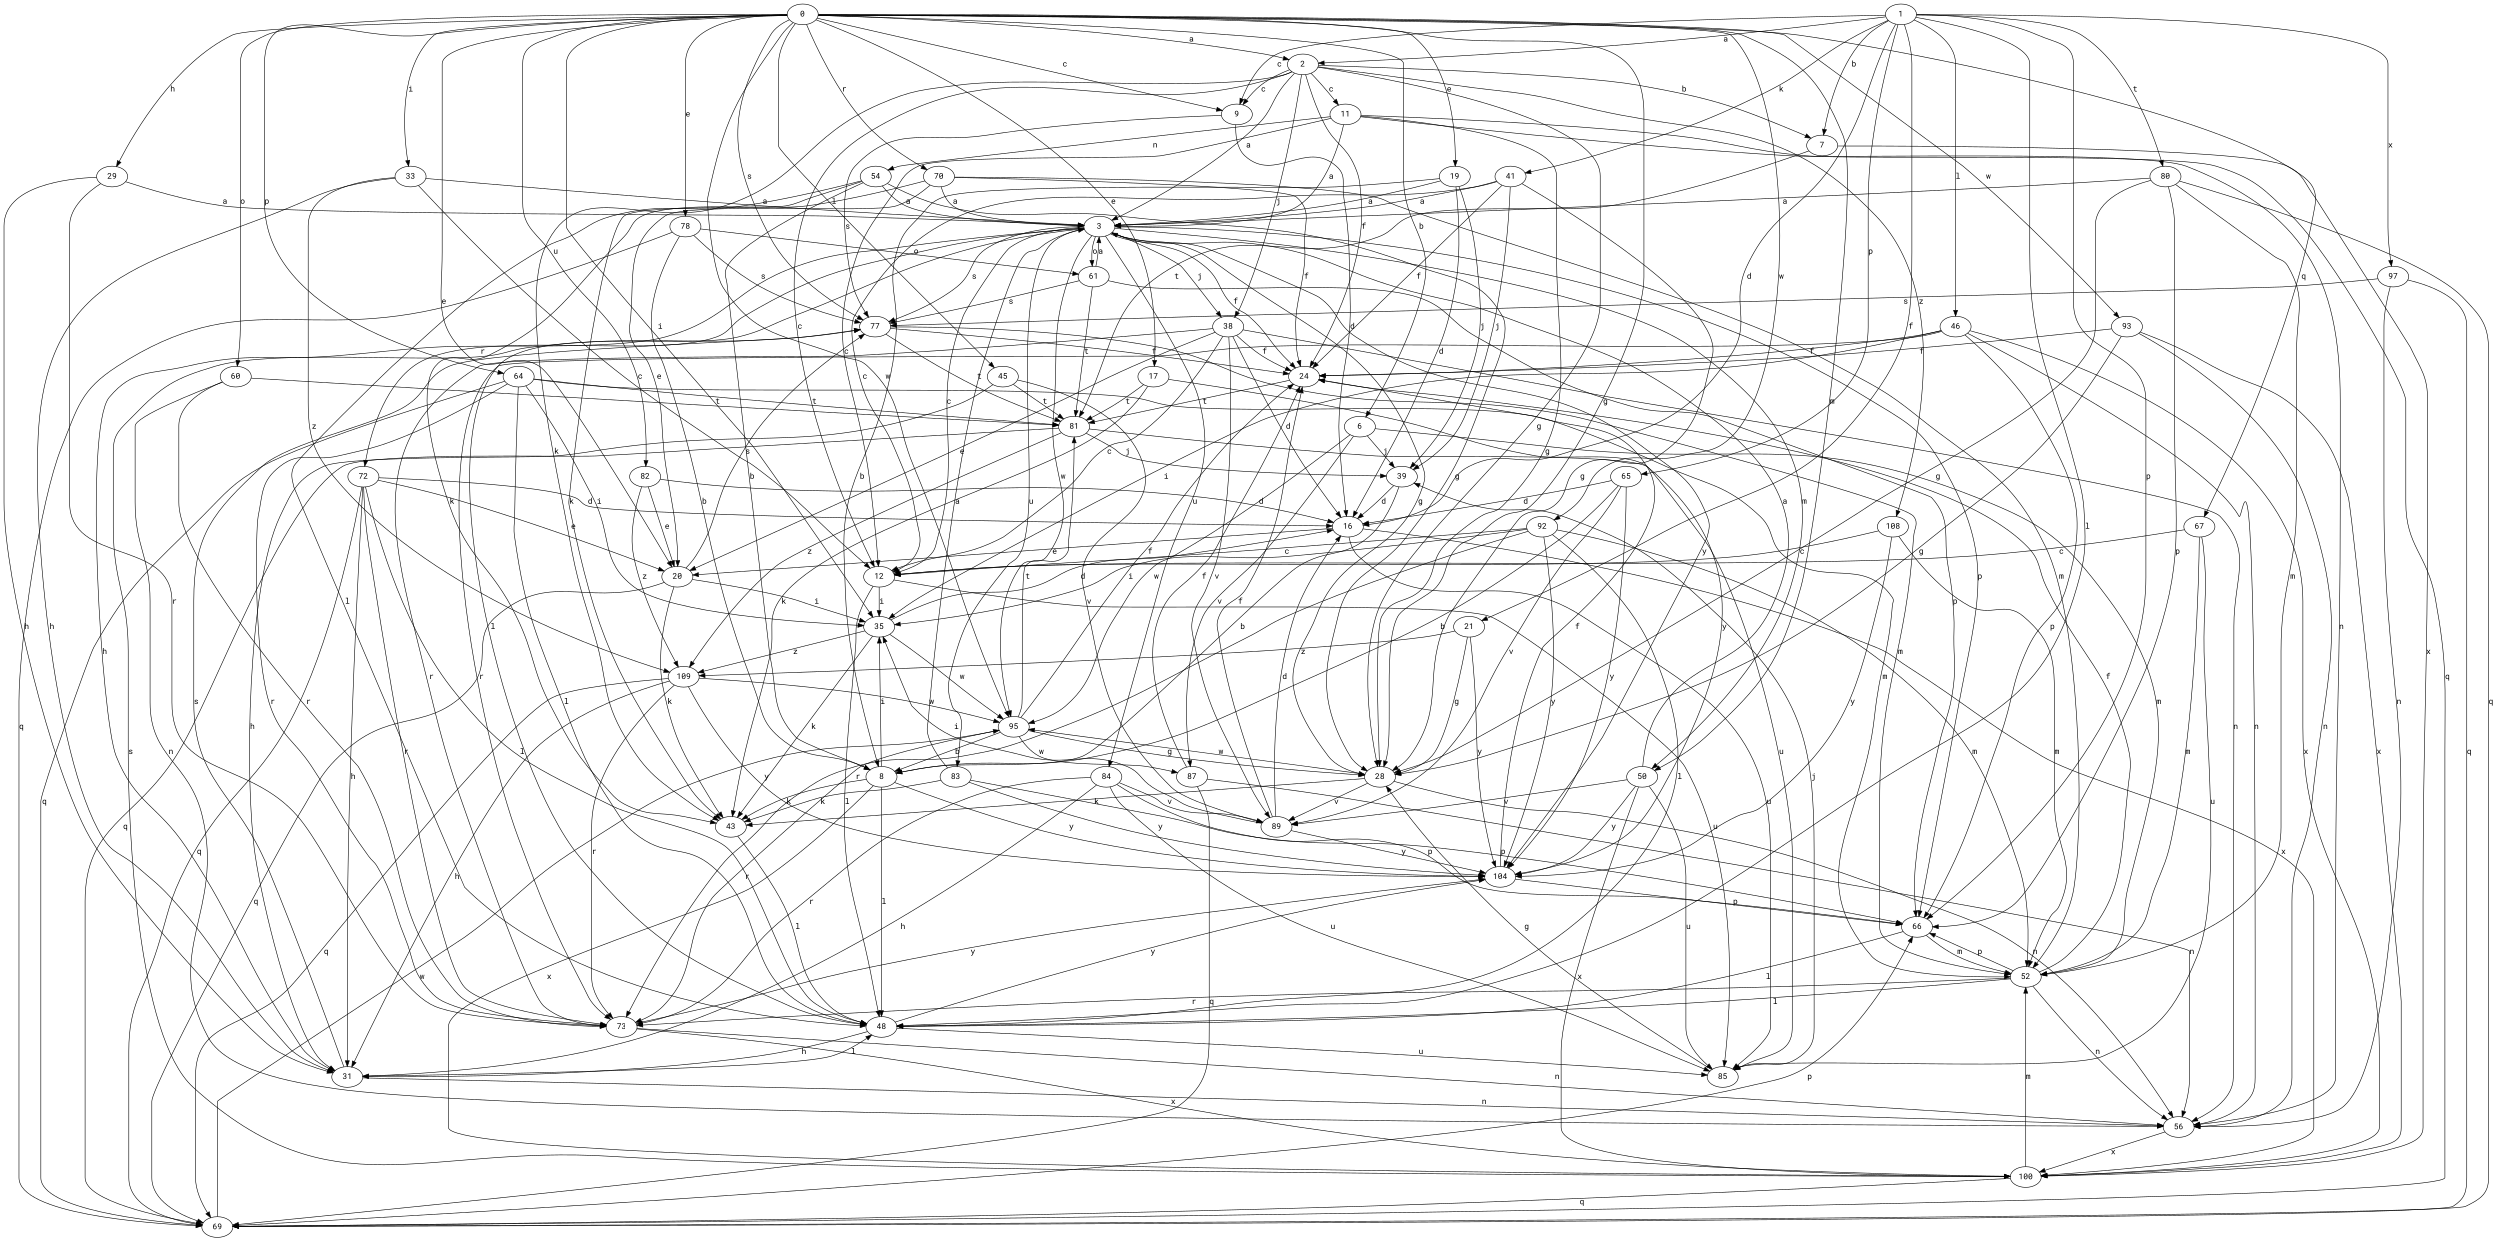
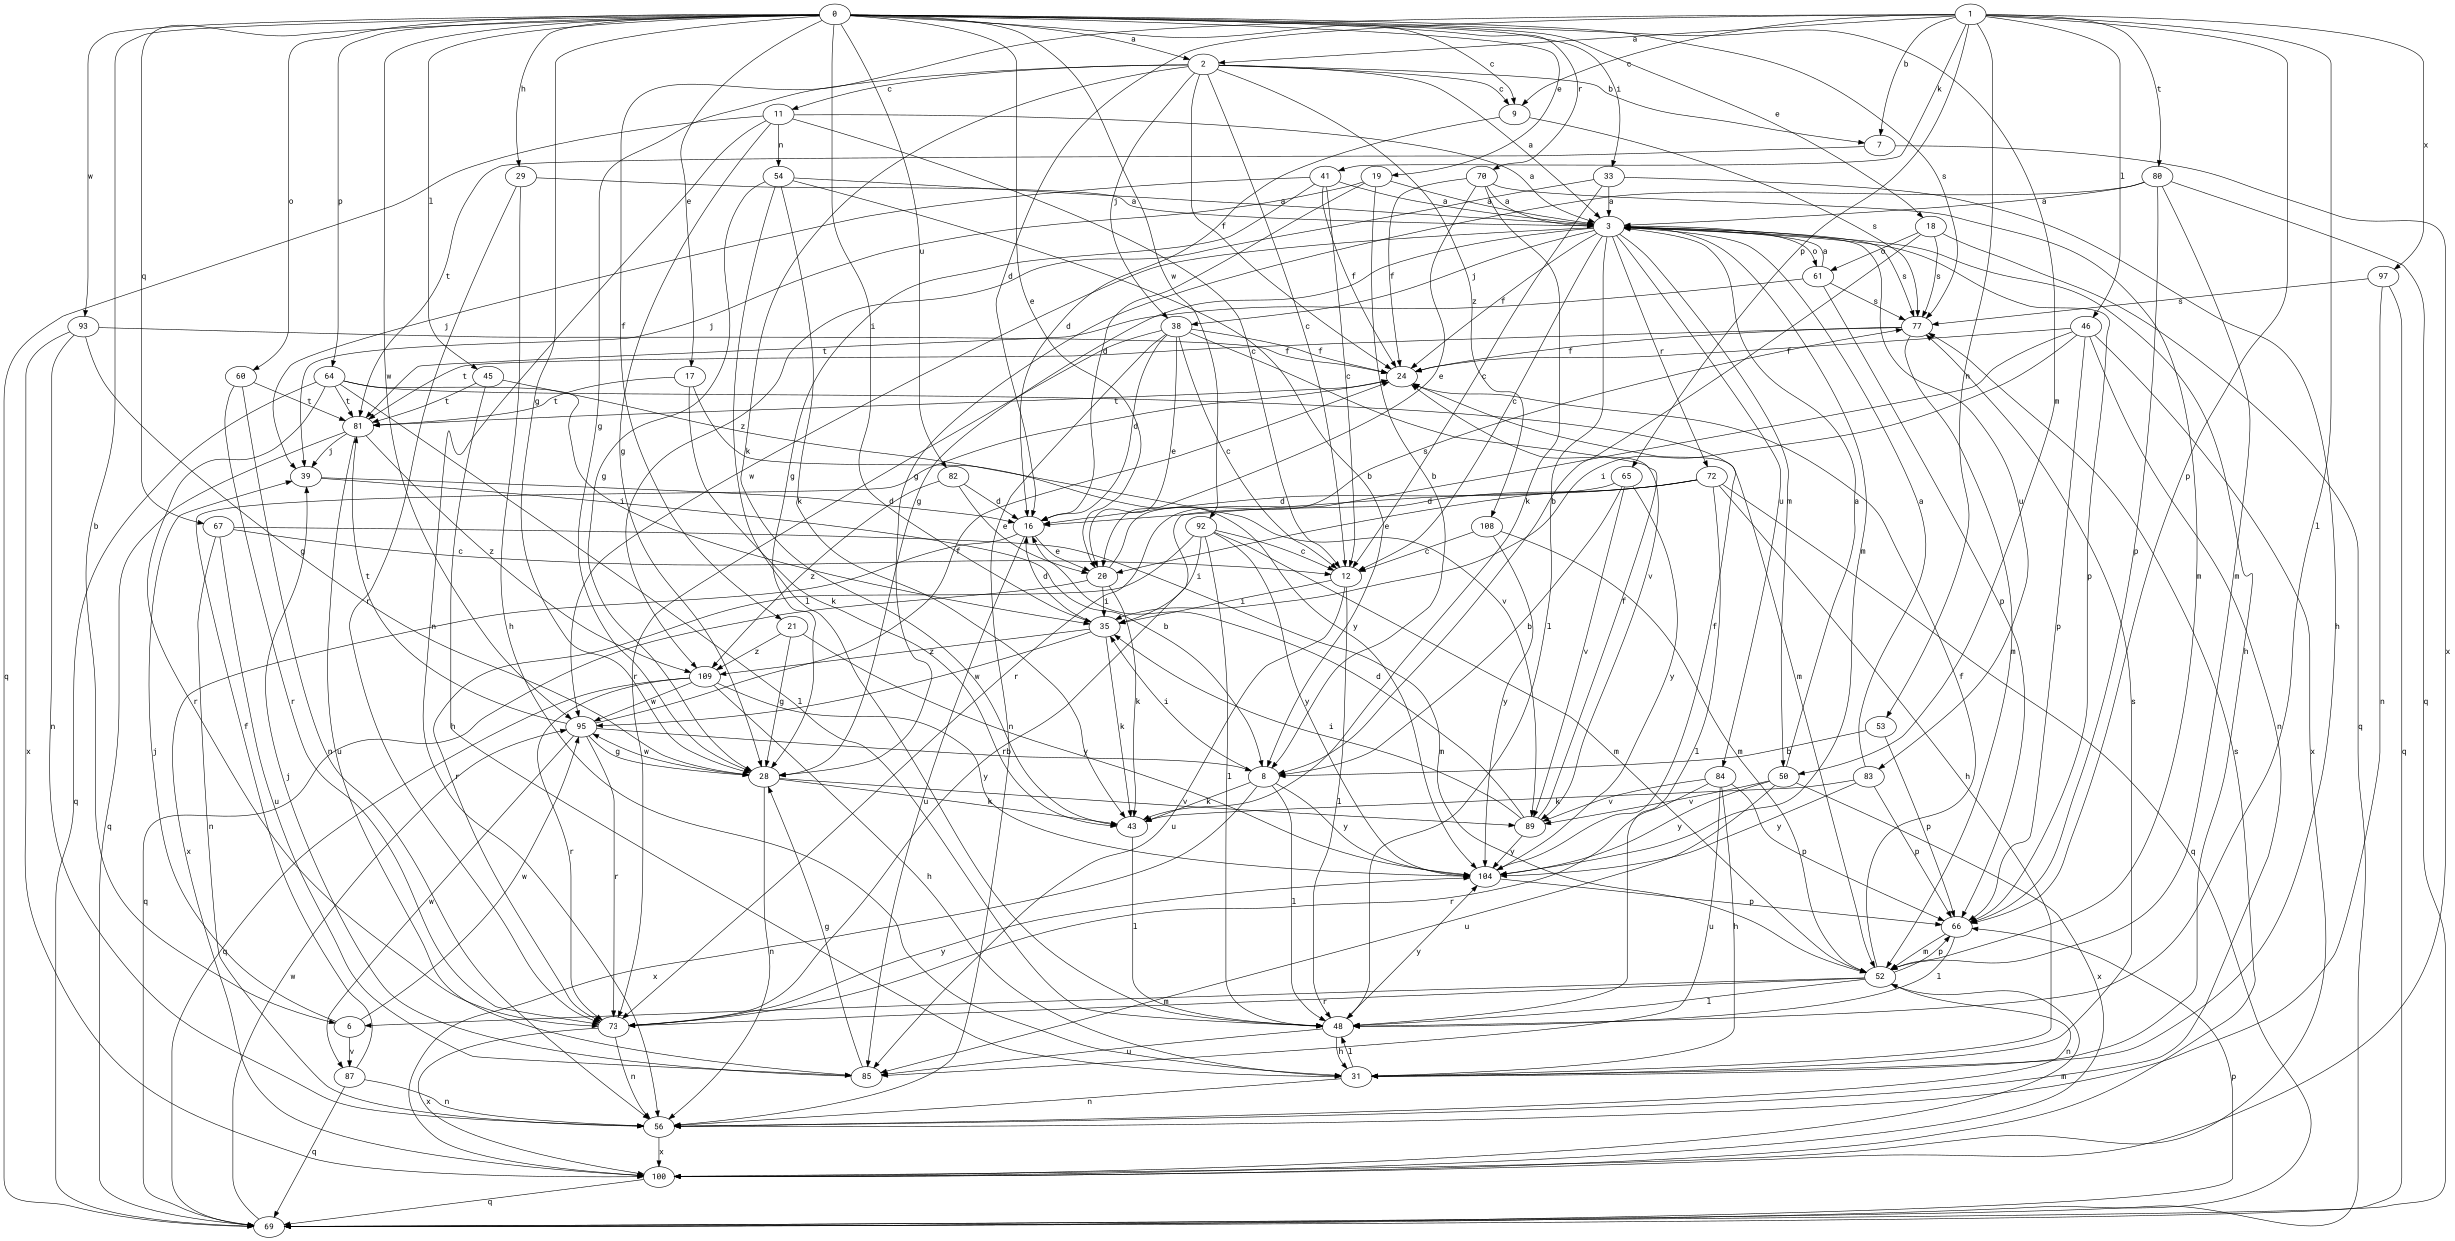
node "78": label "78" -> "18"
edge "6" -> "52": reversed
edge "3" -> "104": label "y" -> "m"
node "53": added
edge "67" -> "56": added, label "n"
